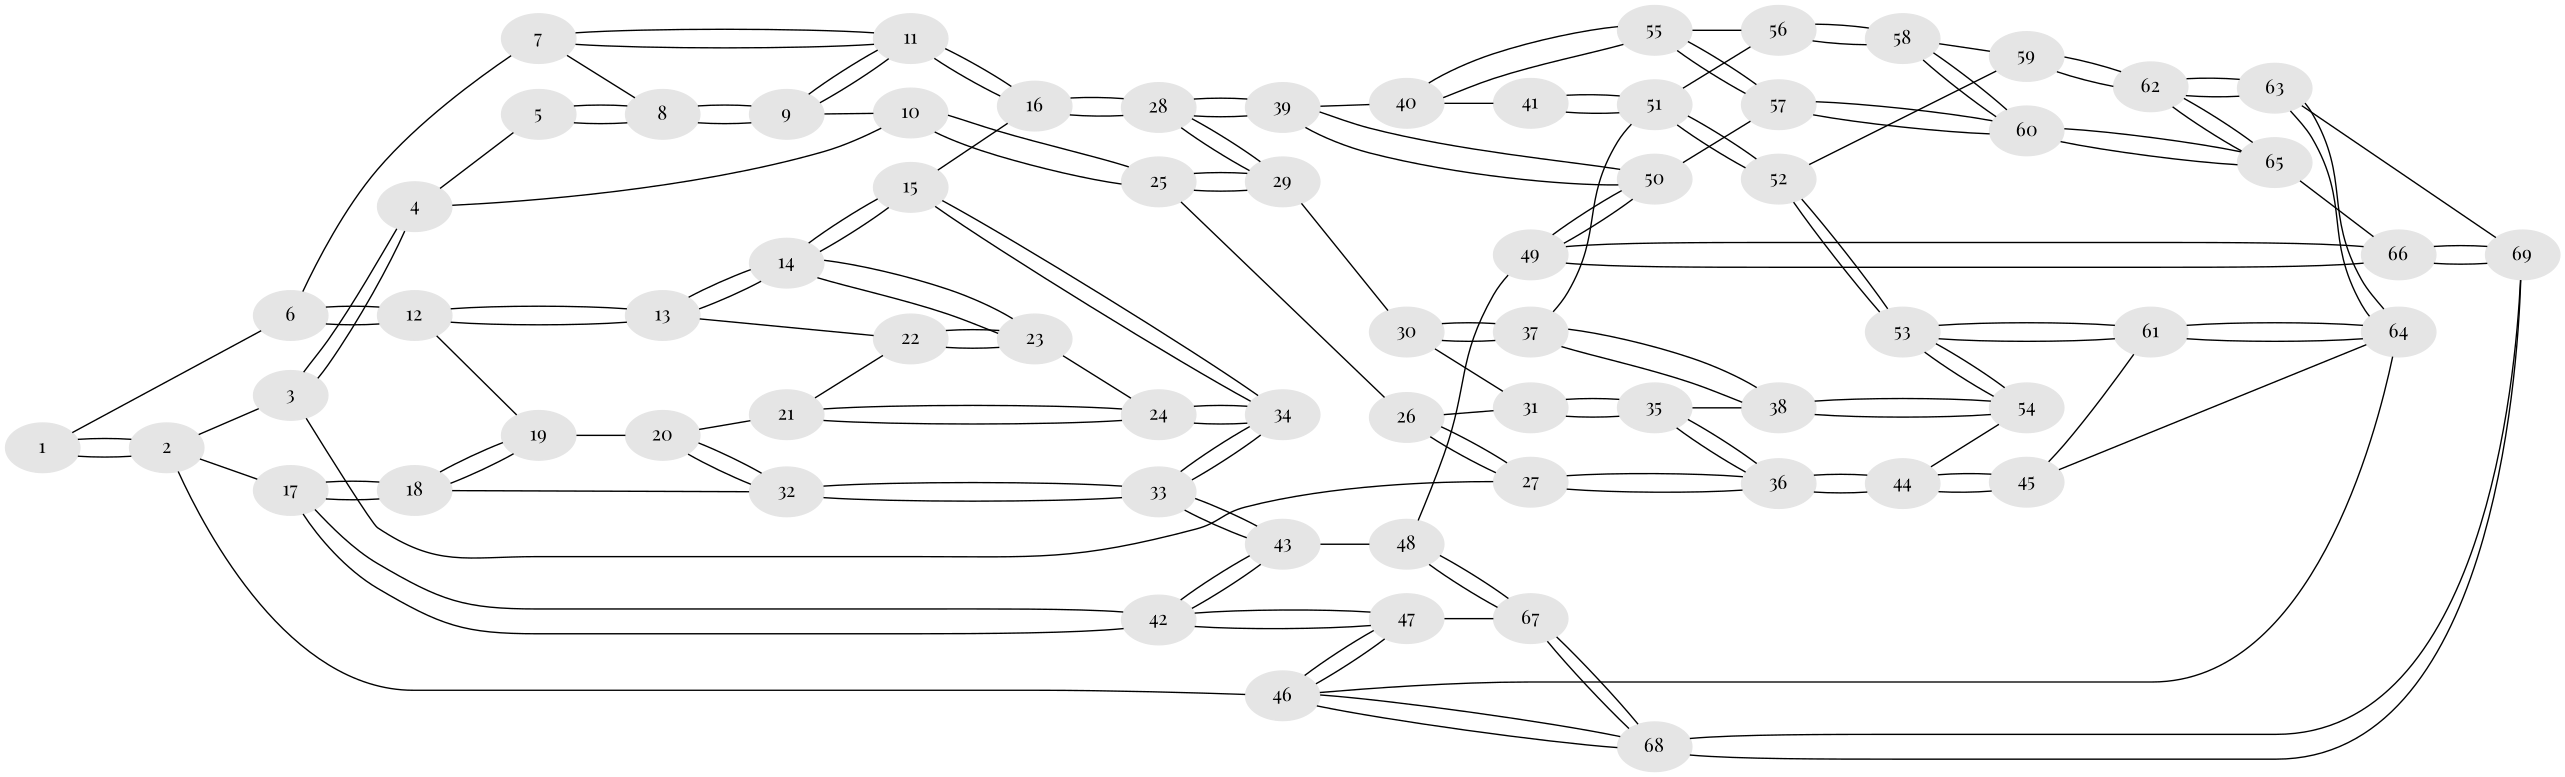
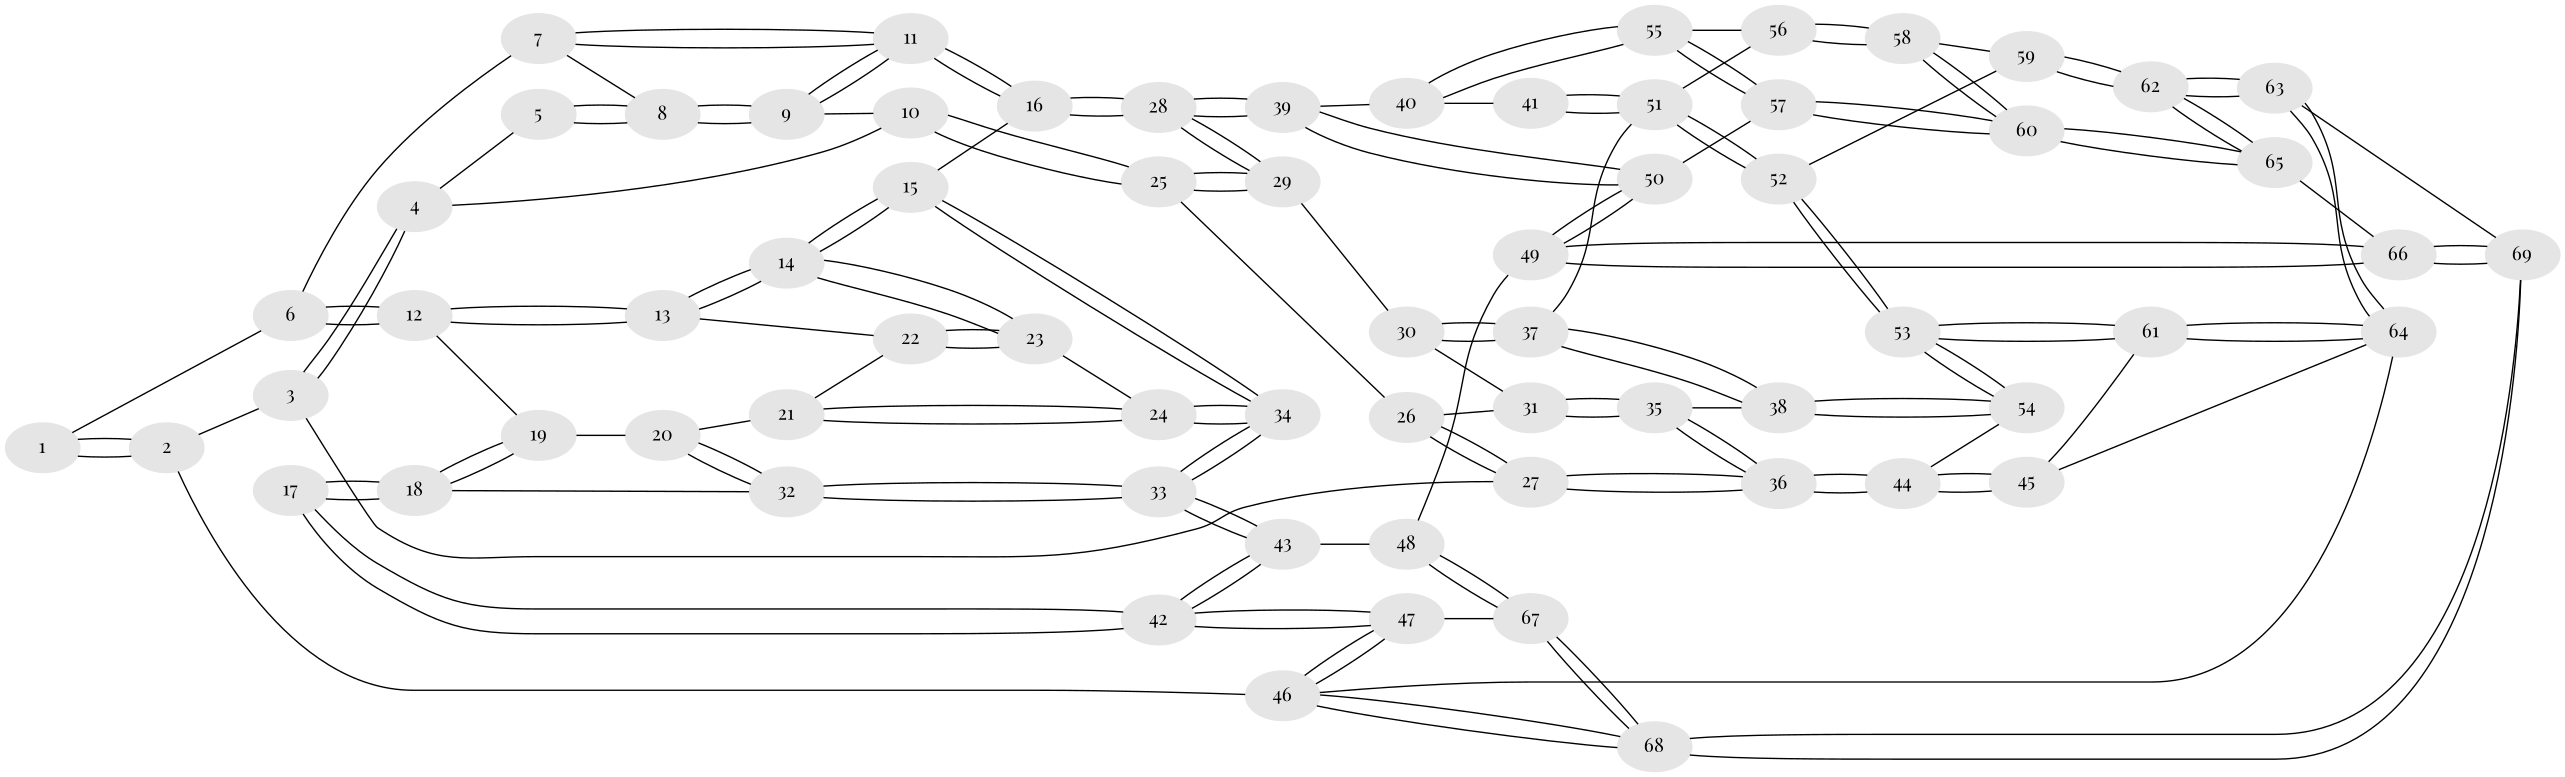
edge "2" -- "17": removed
